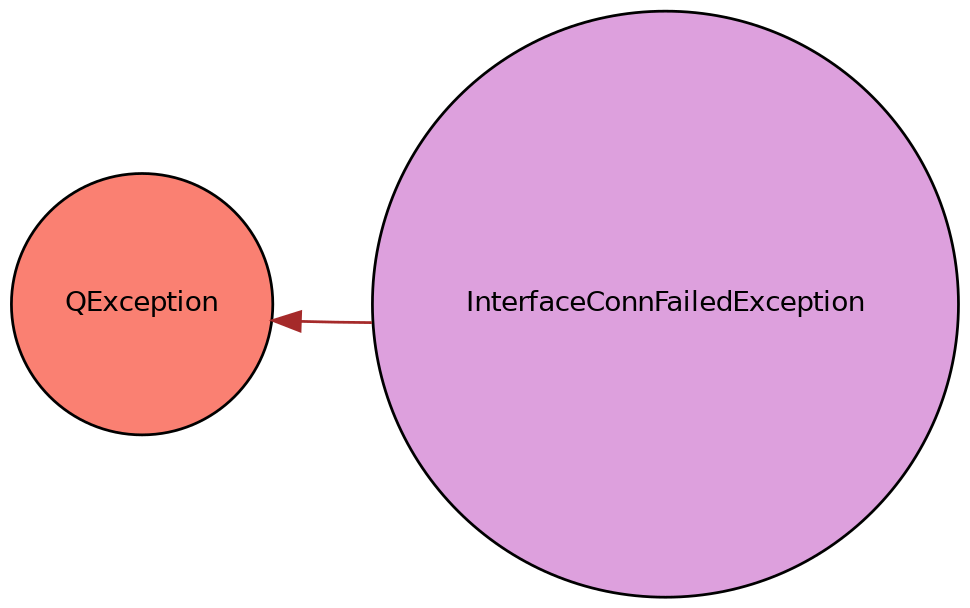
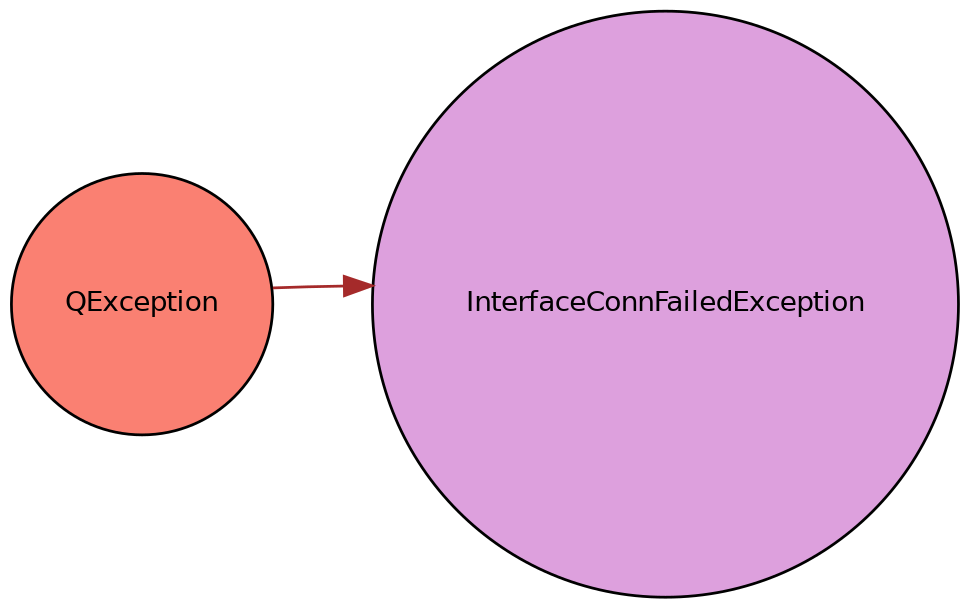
edge "InterfaceConnFailedException" -> "QException": reversed
